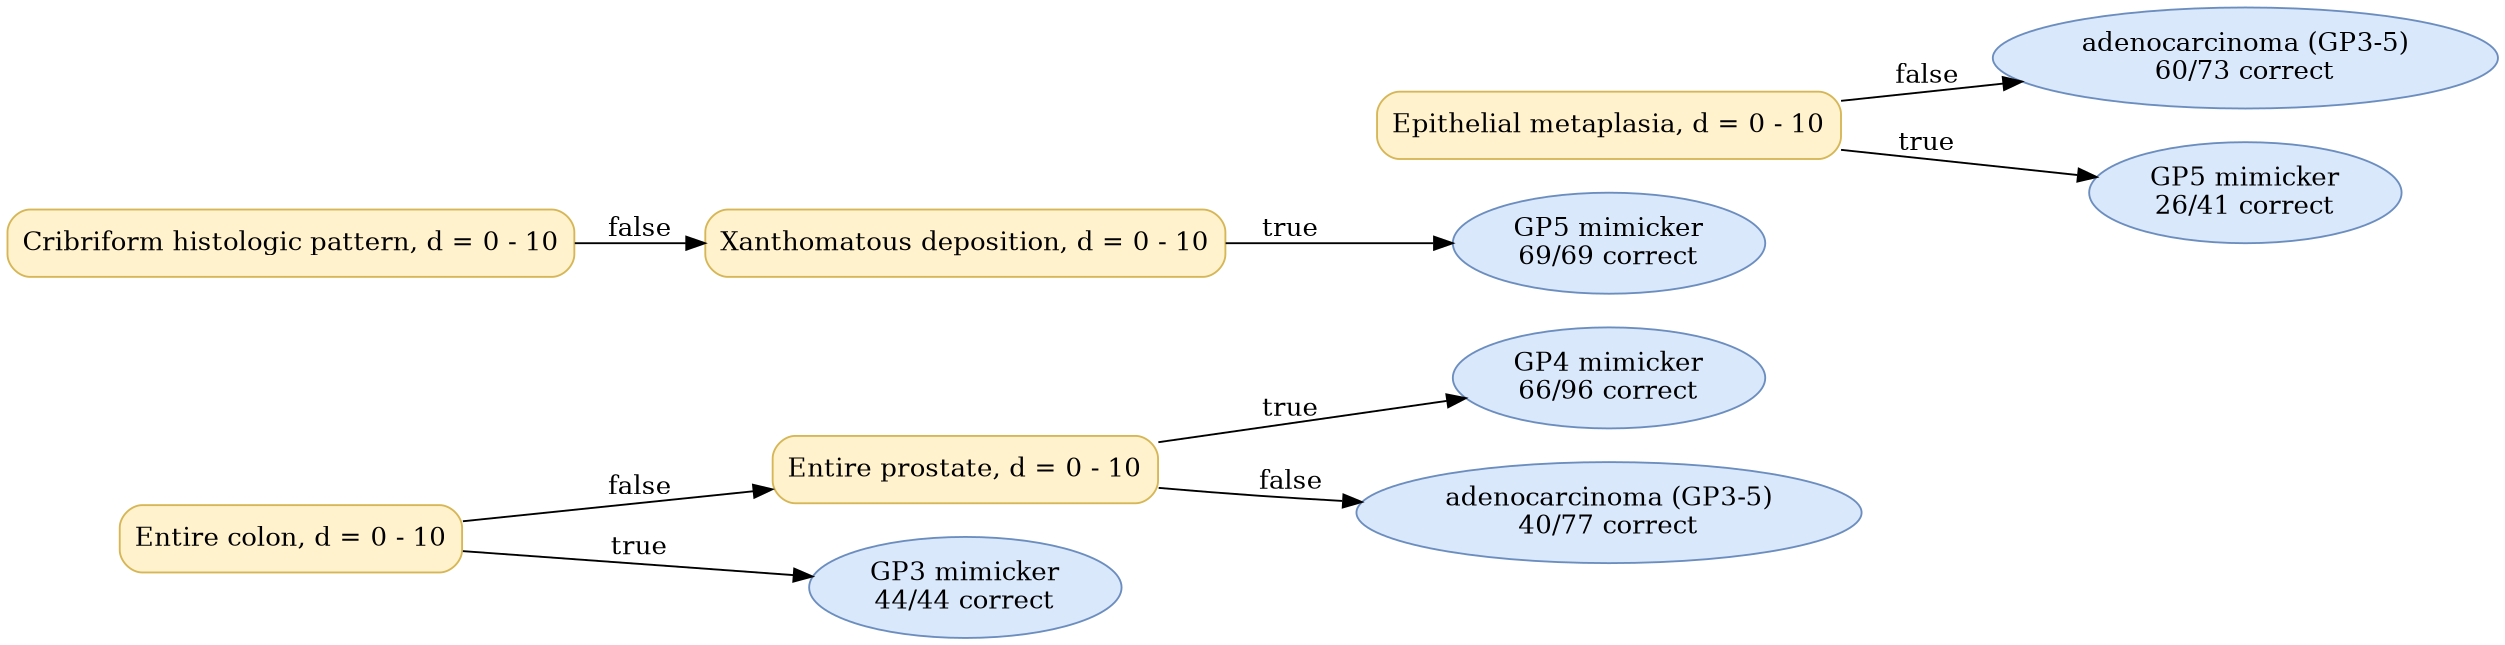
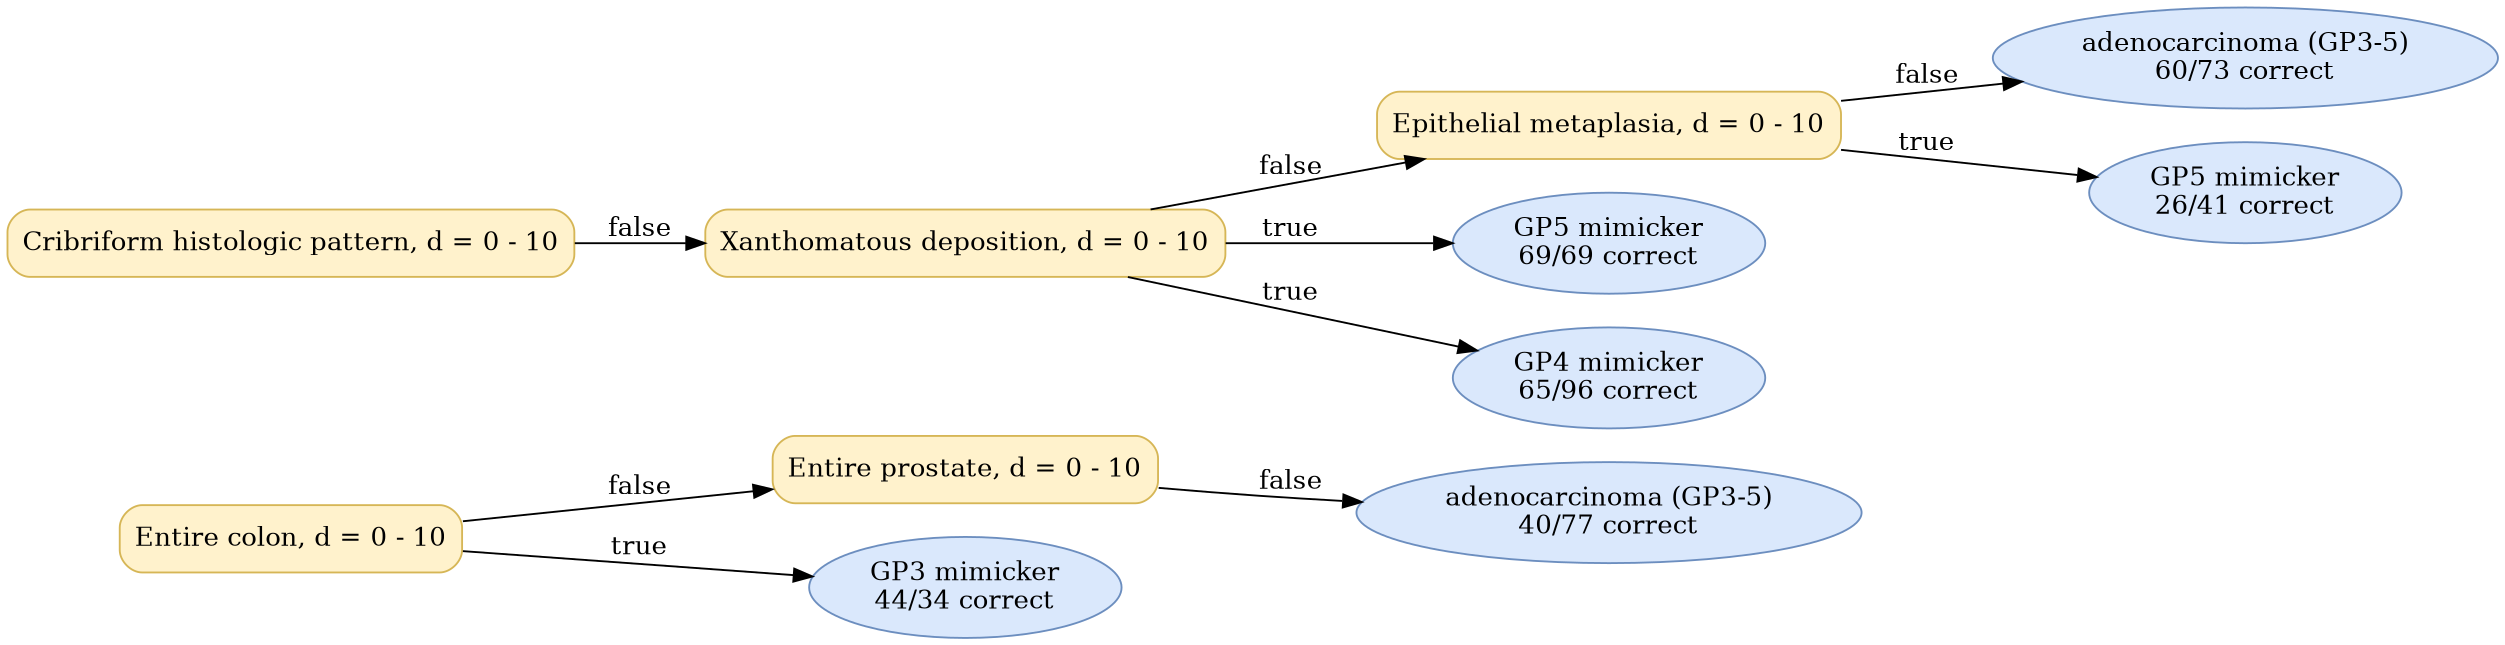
edge "Xanthomatous deposition, d = 0 - 10" -> "Epithelial metaplasia, d = 0 - 10": added, label "false"
node "GP4 mimicker": text "66/96 correct" -> "65/96 correct"
edge "Entire prostate, d = 0 - 10" -> "GP4 mimicker": now "Xanthomatous deposition, d = 0 - 10" -> "GP4 mimicker"
node "GP3 mimicker": text "44/44 correct" -> "44/34 correct"
